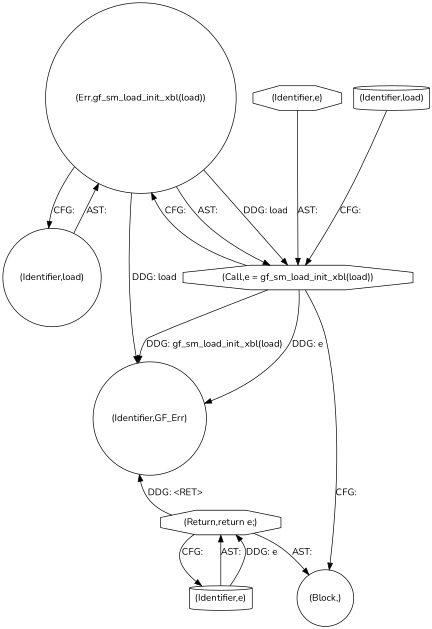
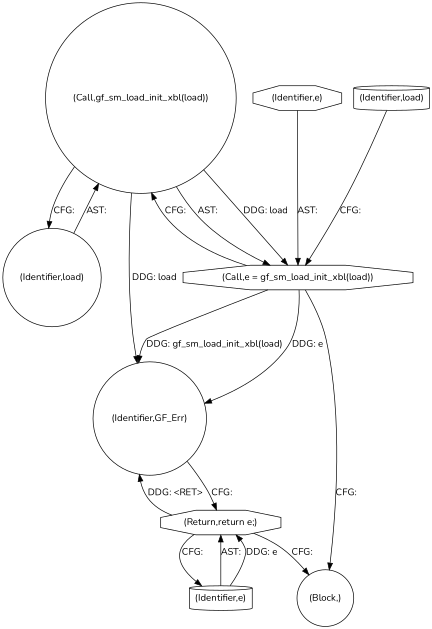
node "(Err,gf_sm_load_init_xbl(load))": label "(Err,gf_sm_load_init_xbl(load))" -> "(Call,gf_sm_load_init_xbl(load))"
edge "(Identifier,GF_Err)" -> "(Return,return e;)": added, label "CFG:"
edge "(Return,return e;)" -> "(Block,)": label "AST: " -> "CFG: "
